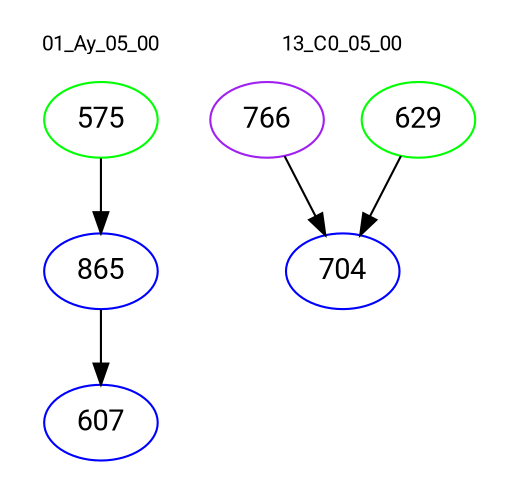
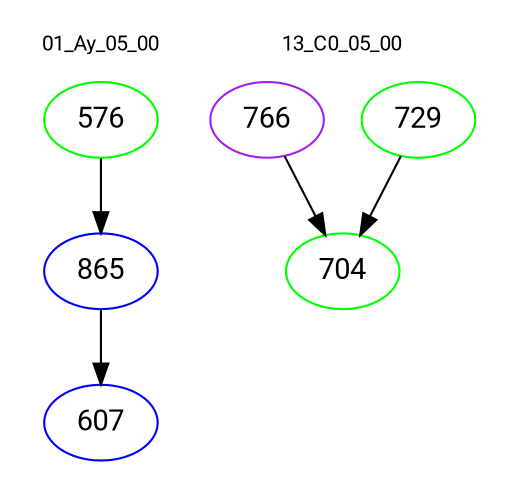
node "575": label "575" -> "576"
node "629": label "629" -> "729"
node "704": color blue -> green
